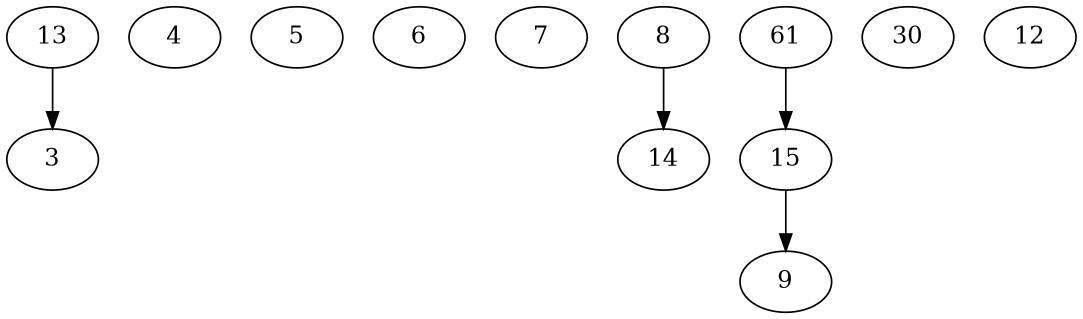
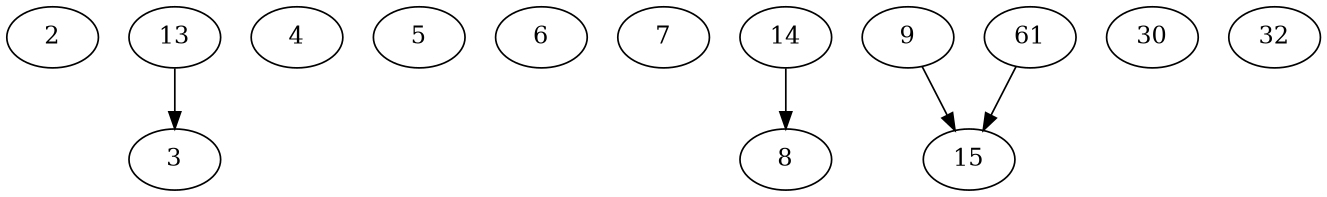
node "2": added
node "12": label "12" -> "32"
edge "8" -> "14": reversed
edge "15" -> "9": reversed
